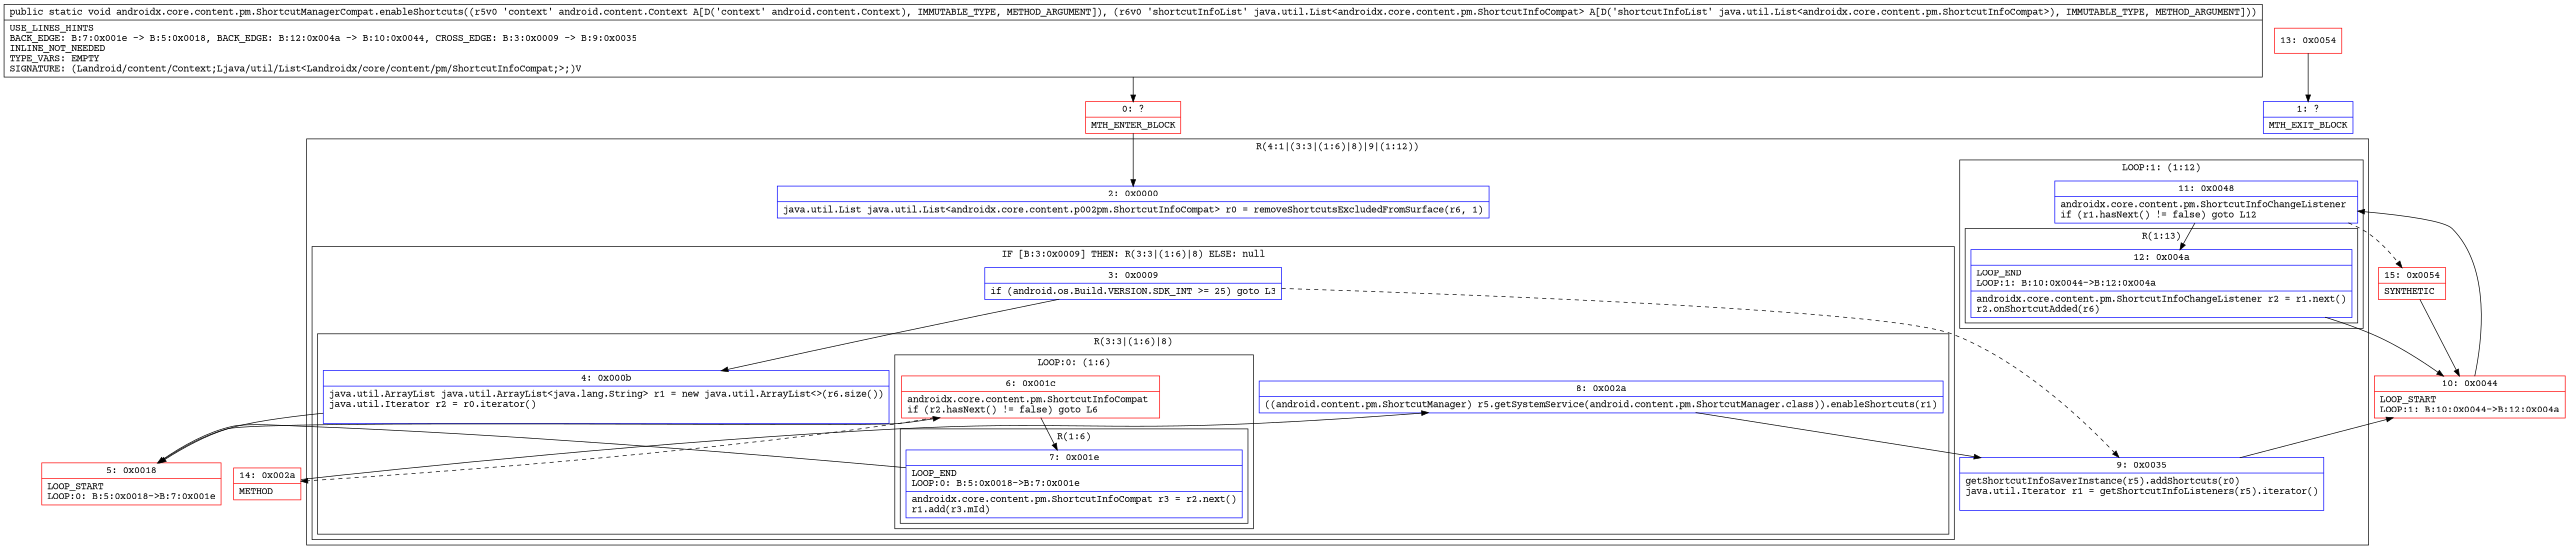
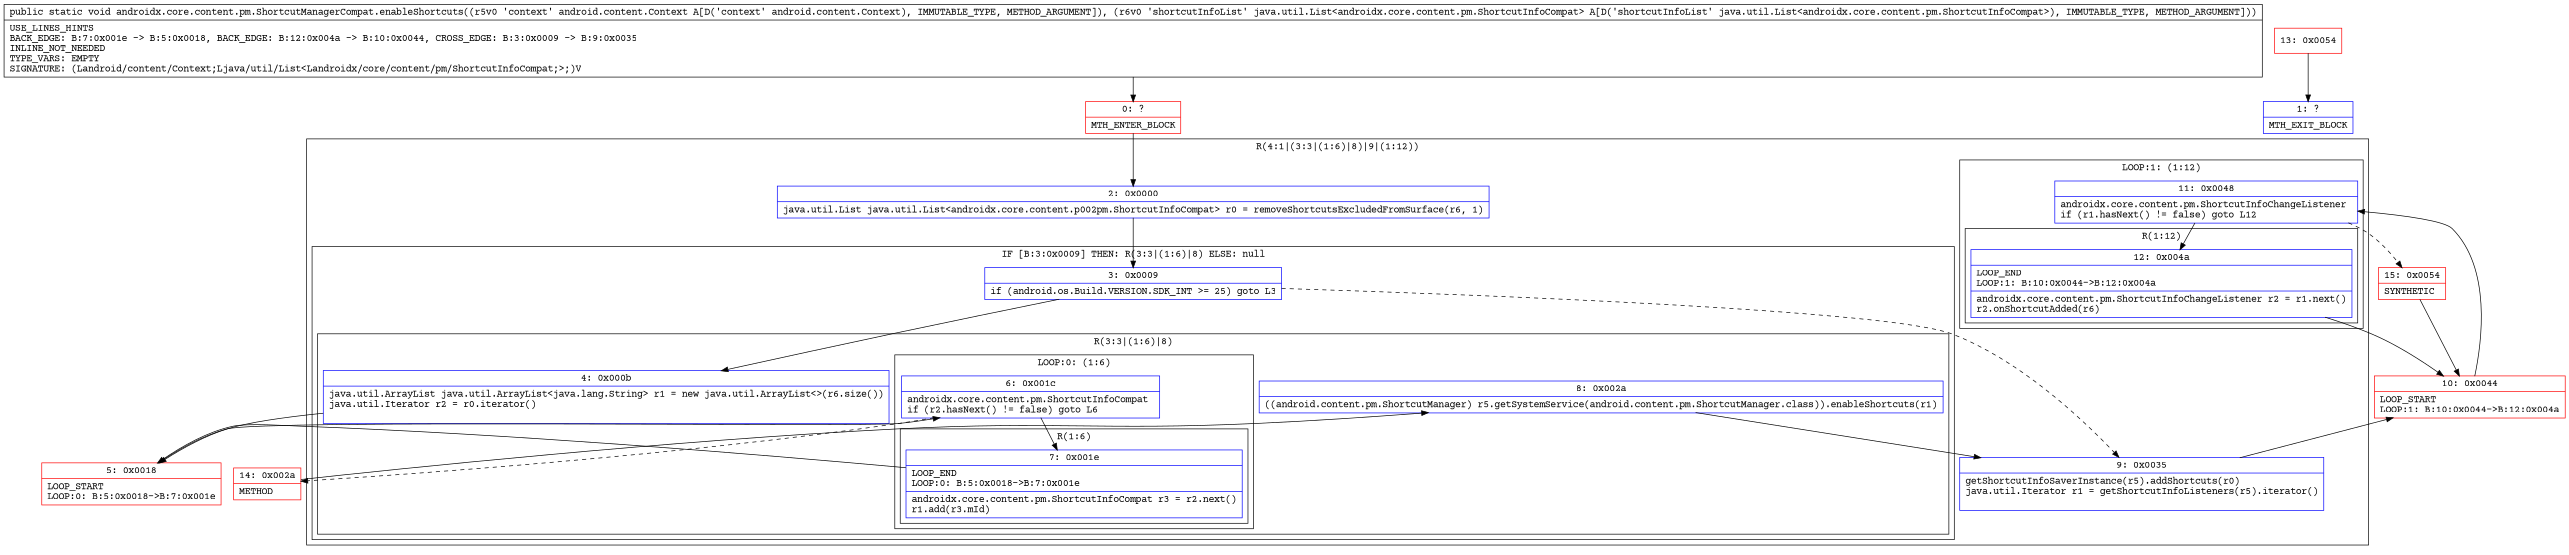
cluster "R(1:13)": label "R(1:13)" -> "R(1:12)"
edge "2: 0x0000" -> "3: 0x0009": added
node "6: 0x001c": color red -> blue
